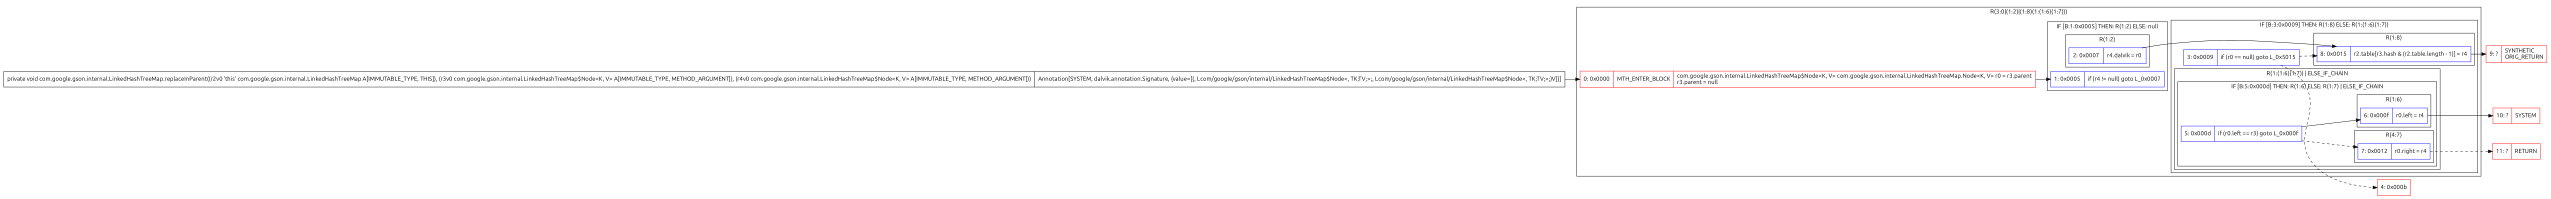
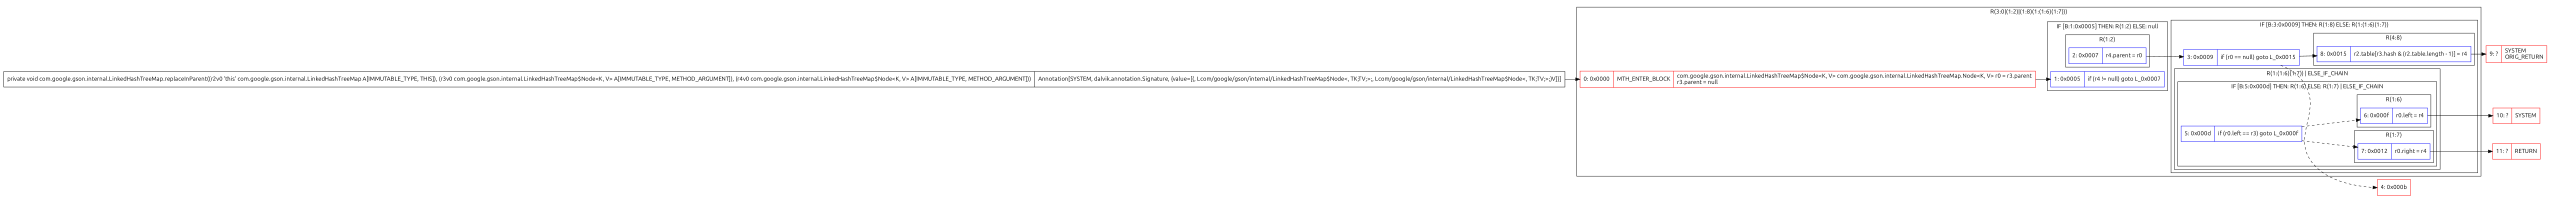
cluster "R(1:8)": label "R(1:8)" -> "R(4:8)"
edge "2: 0x0007" -> "8: 0x0015": now "2: 0x0007" -> "3: 0x0009"
node "9: ?": text "SYNTHETIC" -> "SYSTEM"
node "2: 0x0007": text "r4.dalvik = r0" -> "r4.parent = r0"
edge "3: 0x0009" -> "8: 0x0015": style dashed -> solid
node "3: 0x0009": text "if (r0 == null) goto L_0x5015" -> "if (r0 == null) goto L_0x0015"
edge "5: 0x000d" -> "6: 0x000f": style solid -> dashed
cluster "R(4:7)": label "R(4:7)" -> "R(1:7)"
edge "7: 0x0012" -> "11: ?": style dashed -> solid
